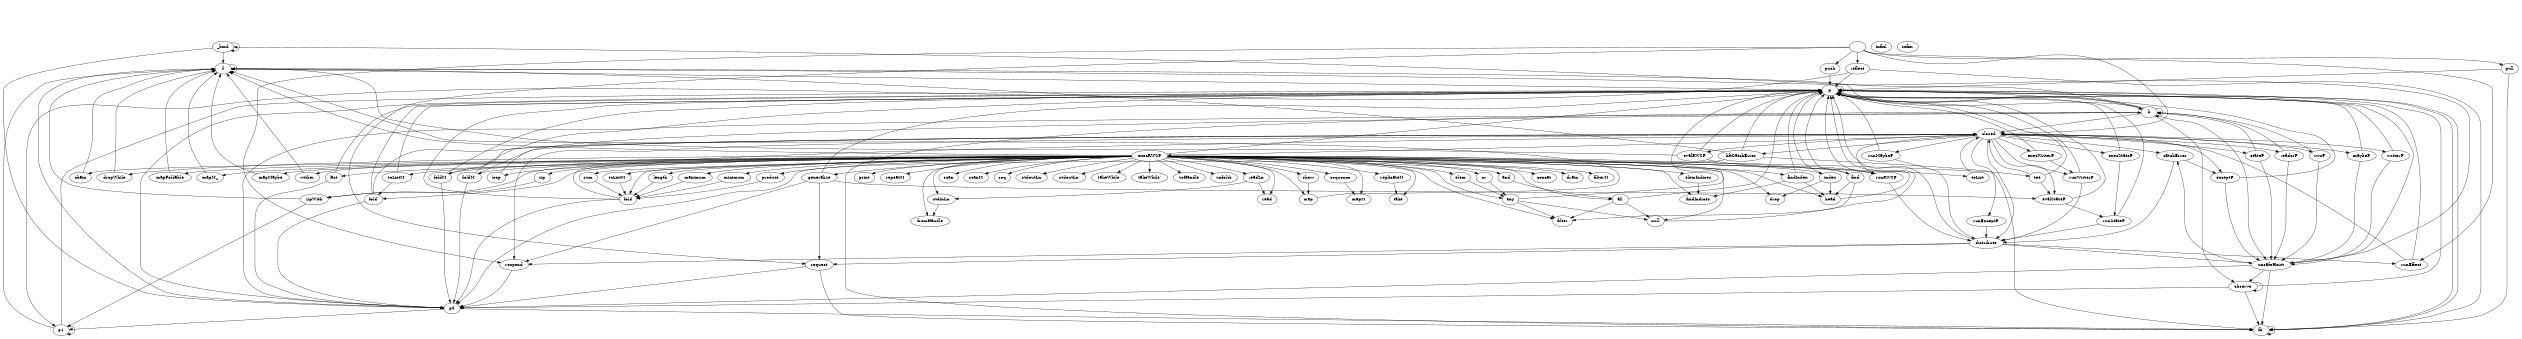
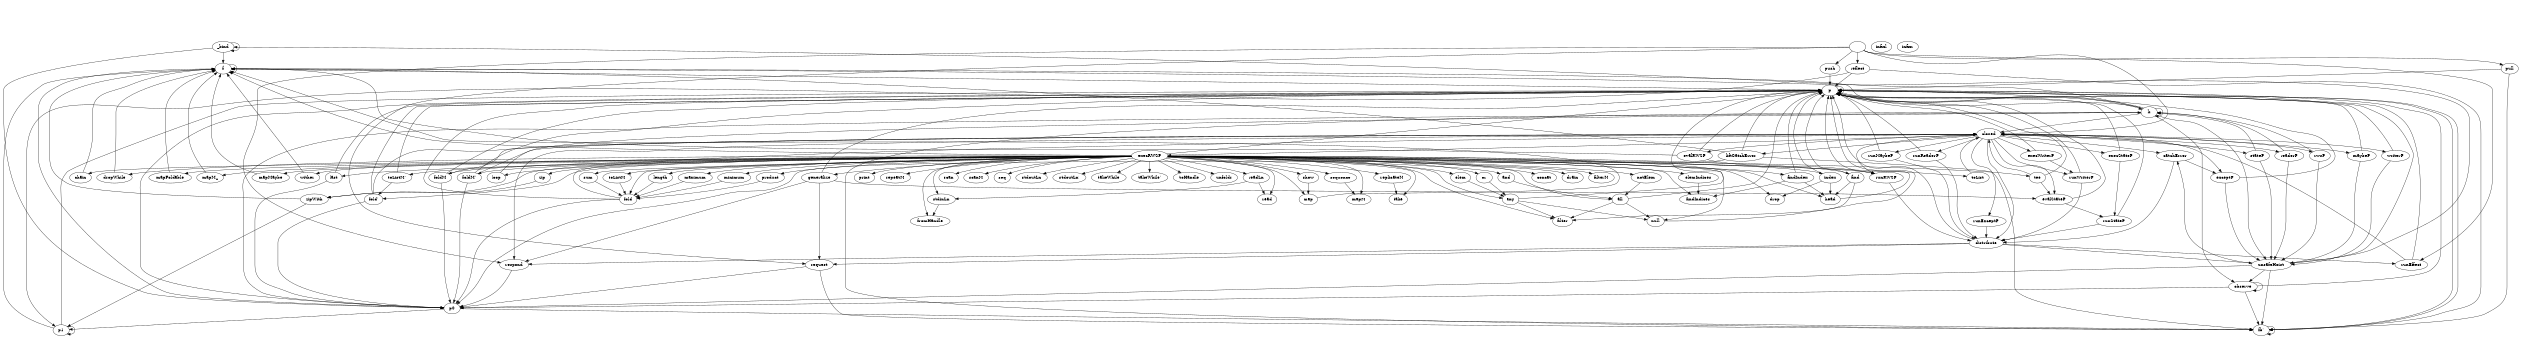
node "runReaderP": added
node "notElem": added
